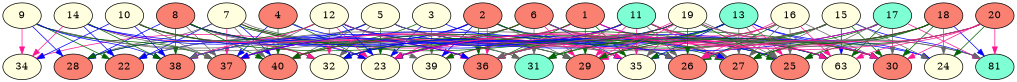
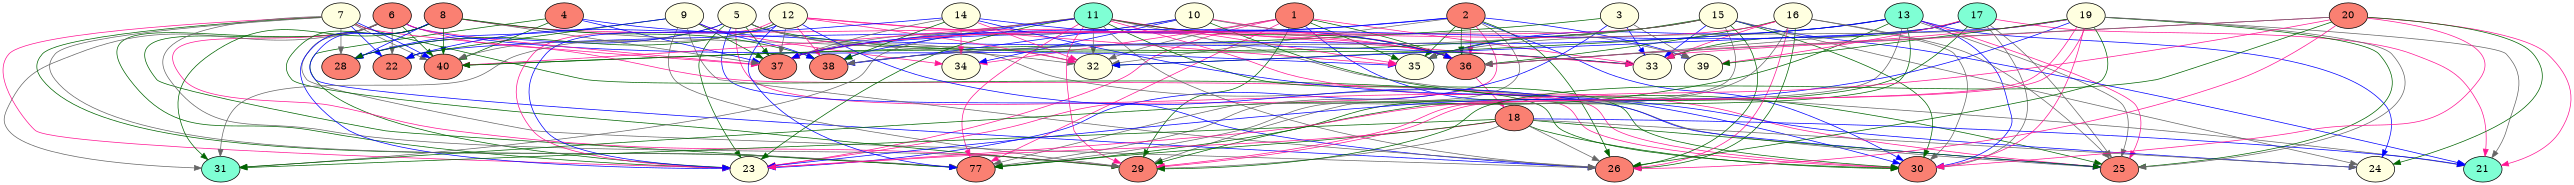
edge "10" -> "32": removed
edge "18" -> "36": reversed
node "27": label "27" -> "77"
node "63": label "63" -> "33"
node "81": label "81" -> "21"
